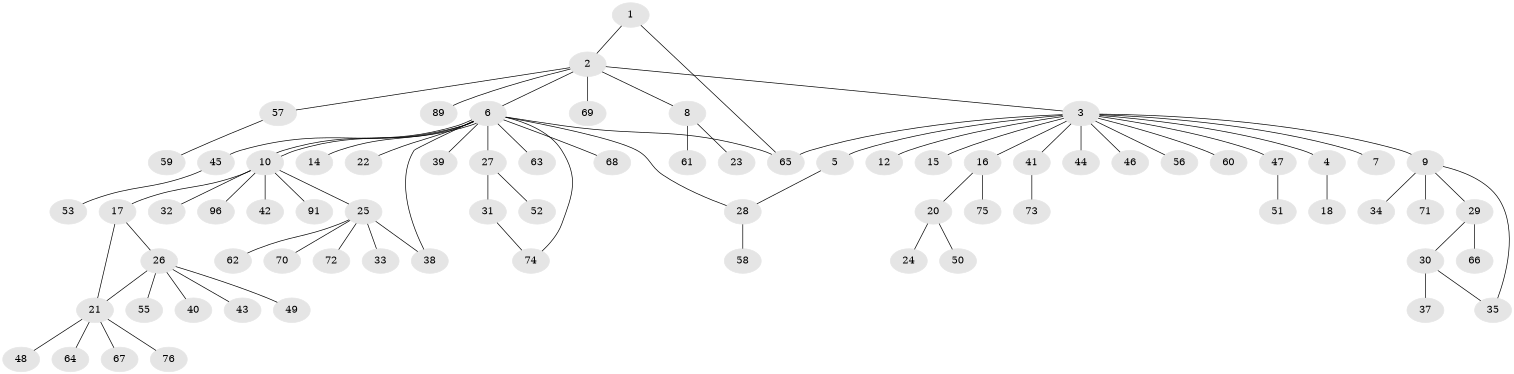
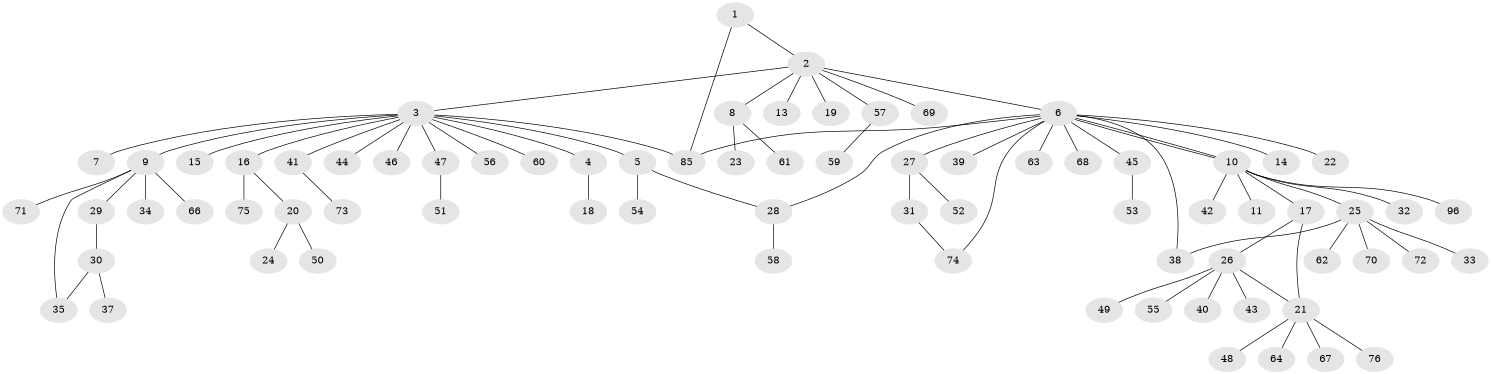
node "89": label "89" -> "19"
node "13": added
node "65": label "65" -> "85"
node "12": removed
node "91": label "91" -> "11"
node "54": added
edge "29" -- "66": now "9" -- "66"
